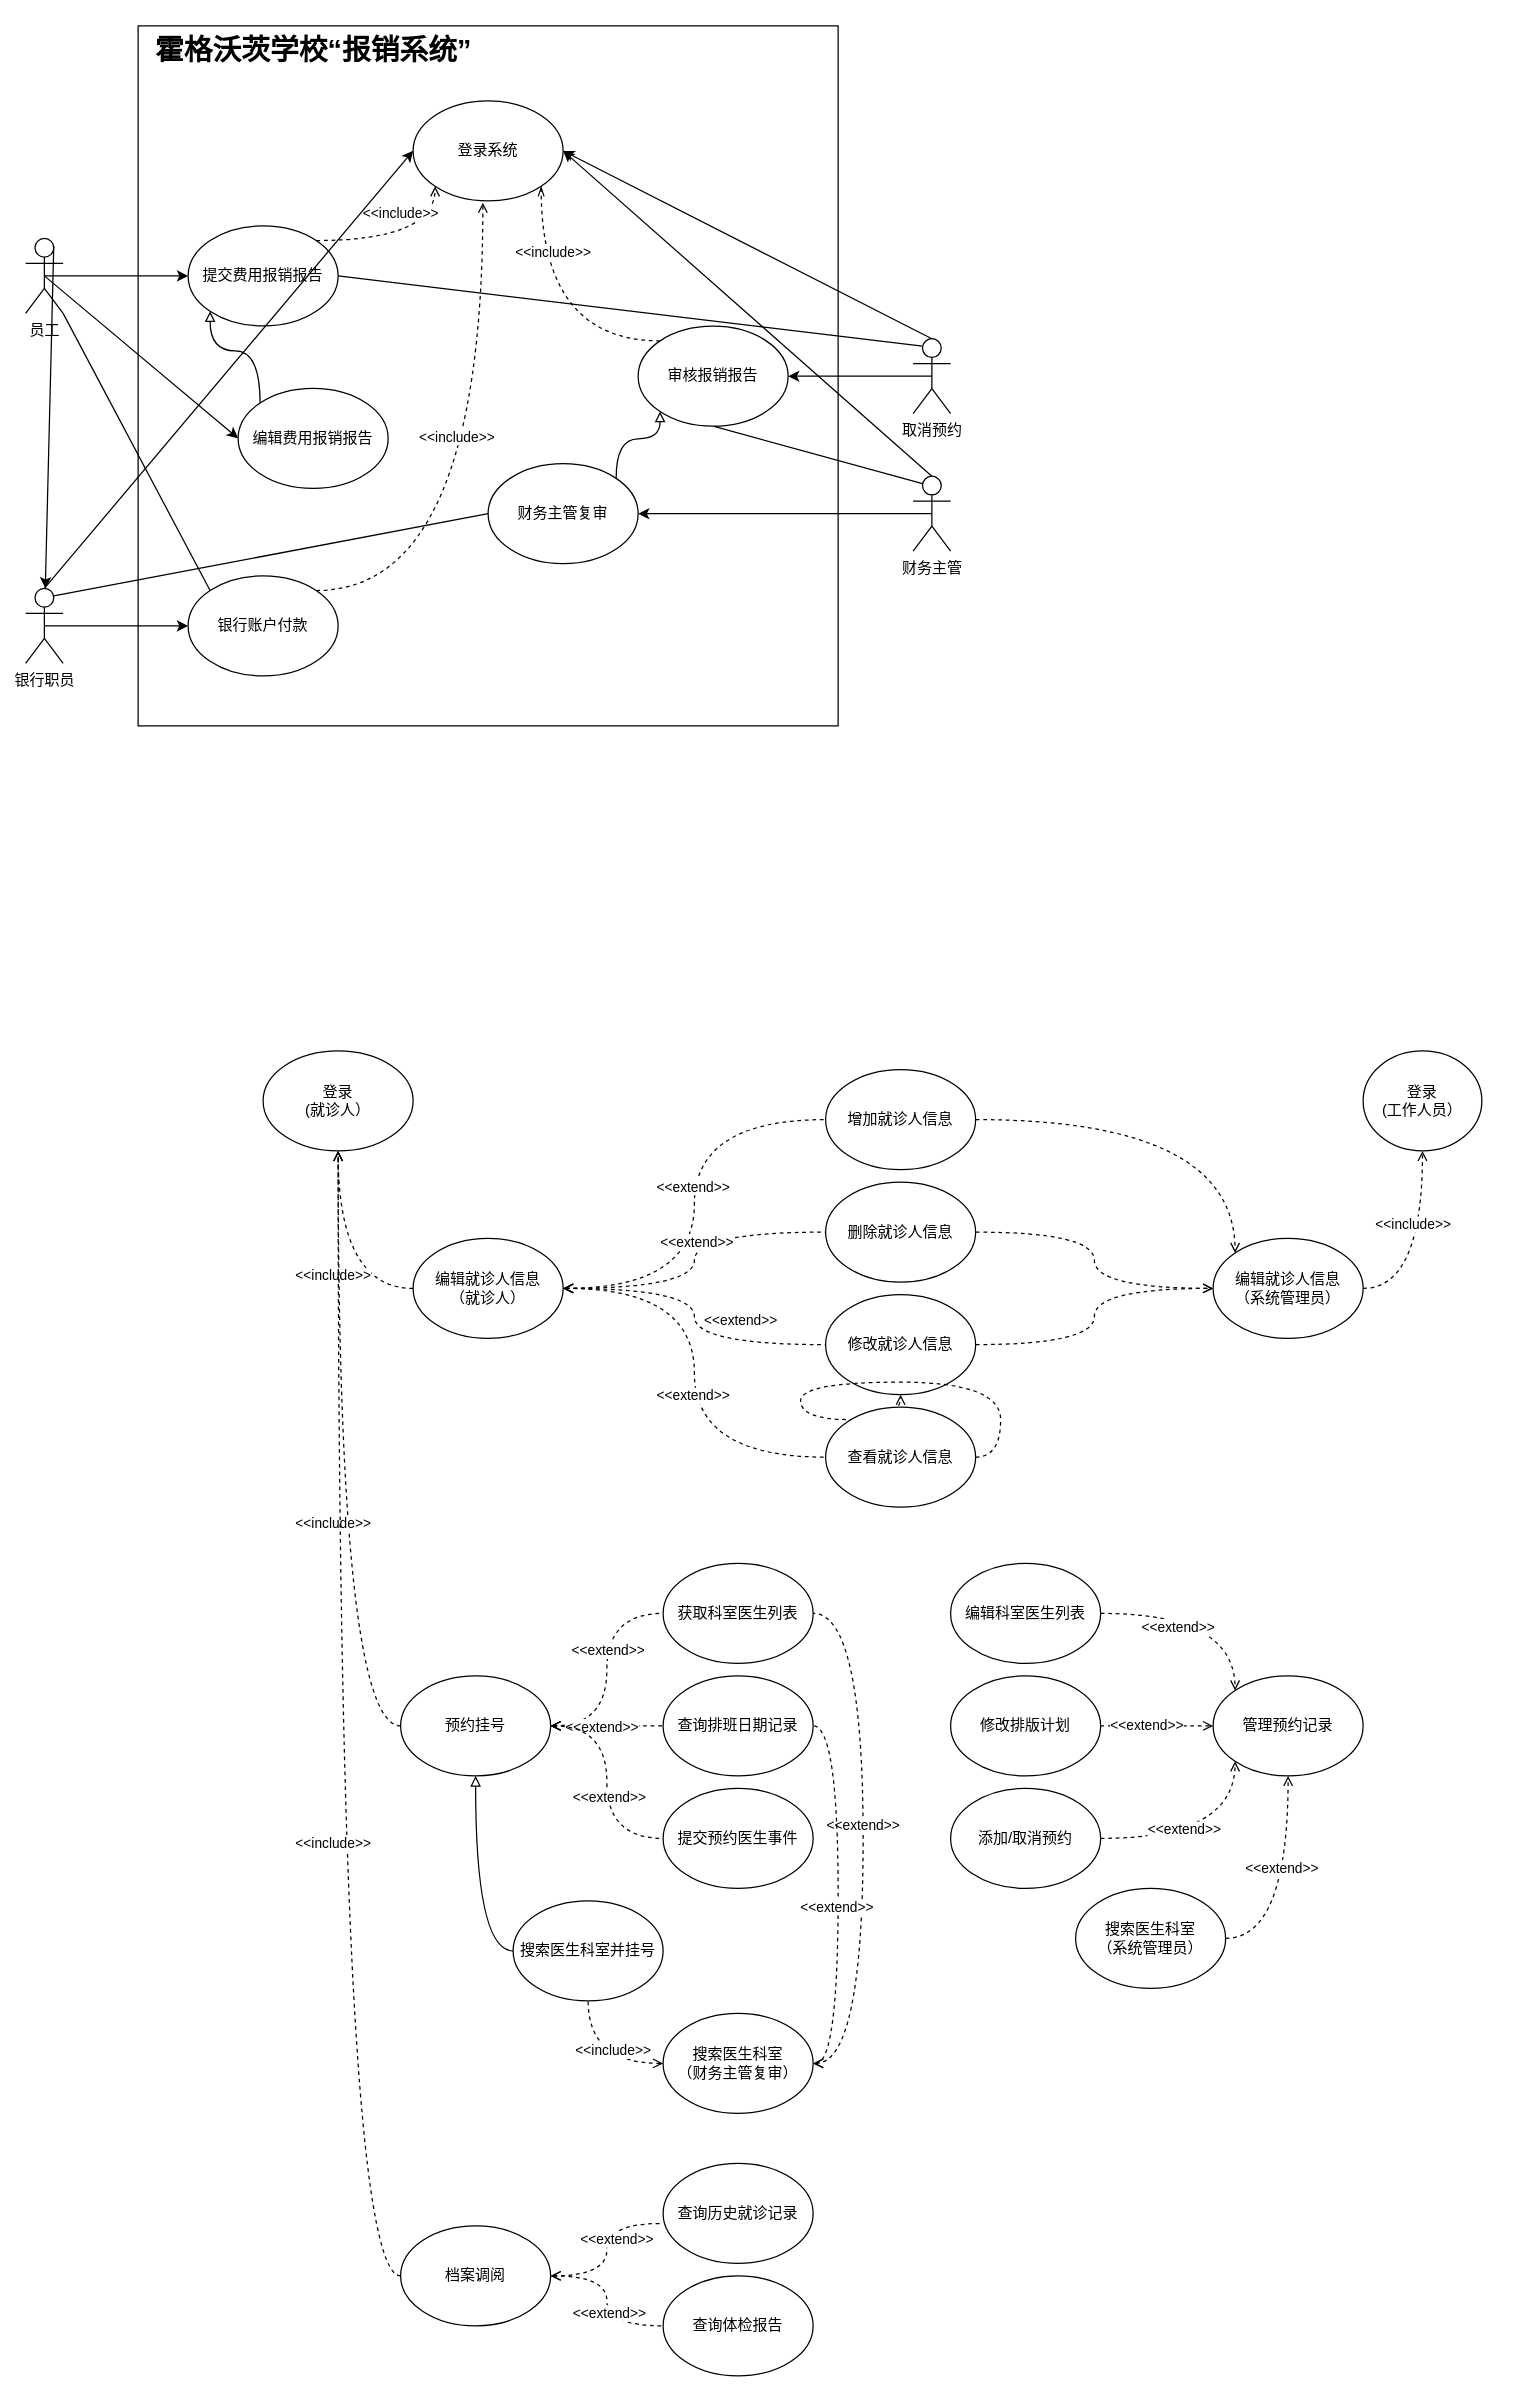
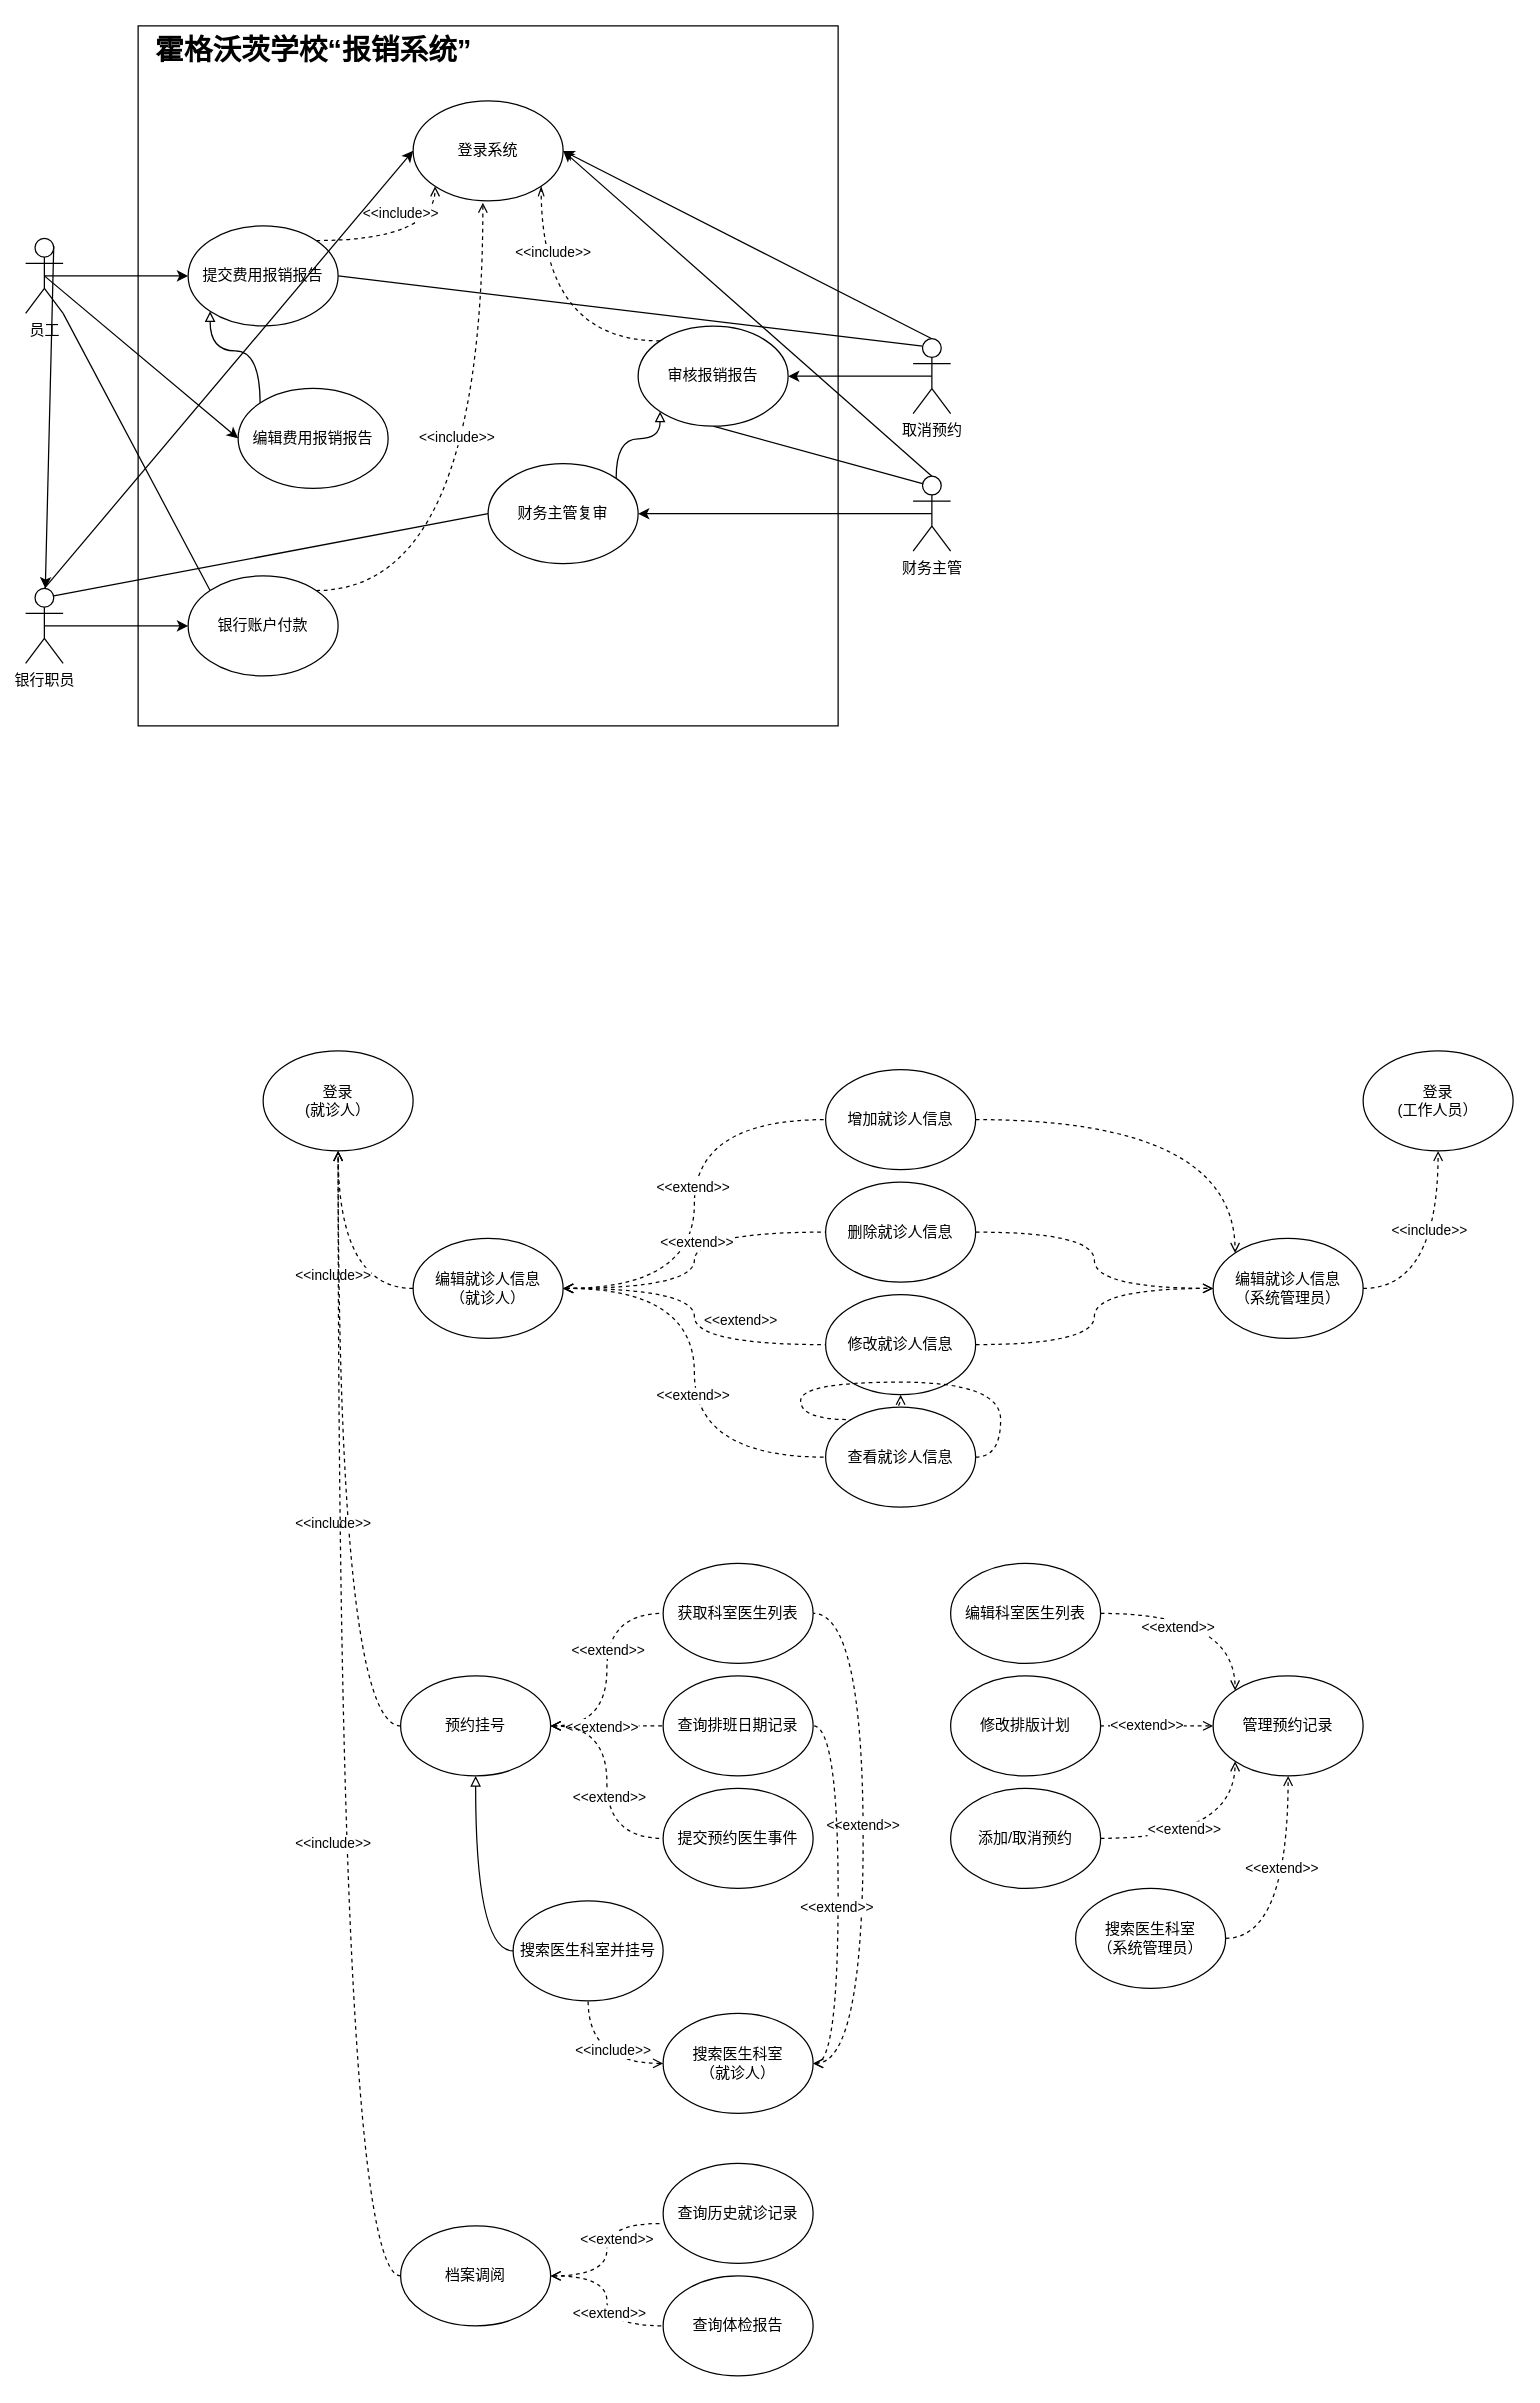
node "登录 (工作人员）": size 119x100 -> 150x100
node "搜索医生科室 （财务主管复审）": label "搜索医生科室 （财务主管复审）" -> "搜索医生科室 （就诊人）"
